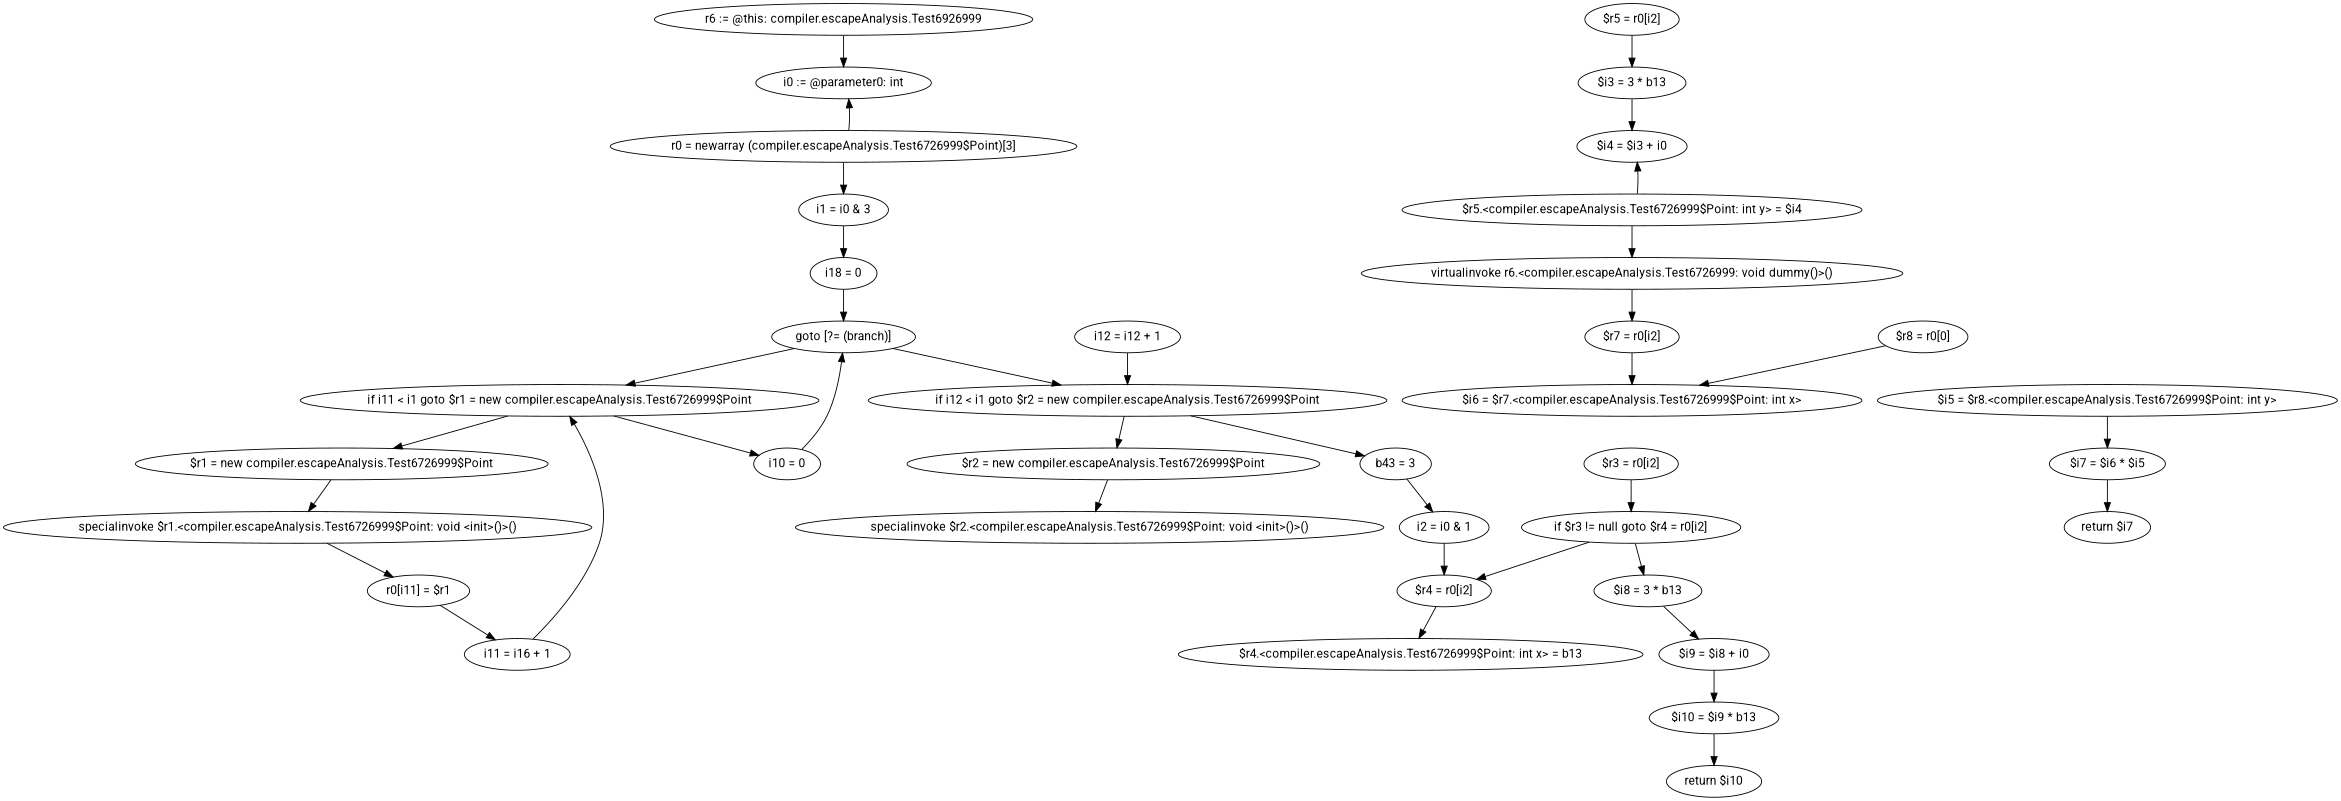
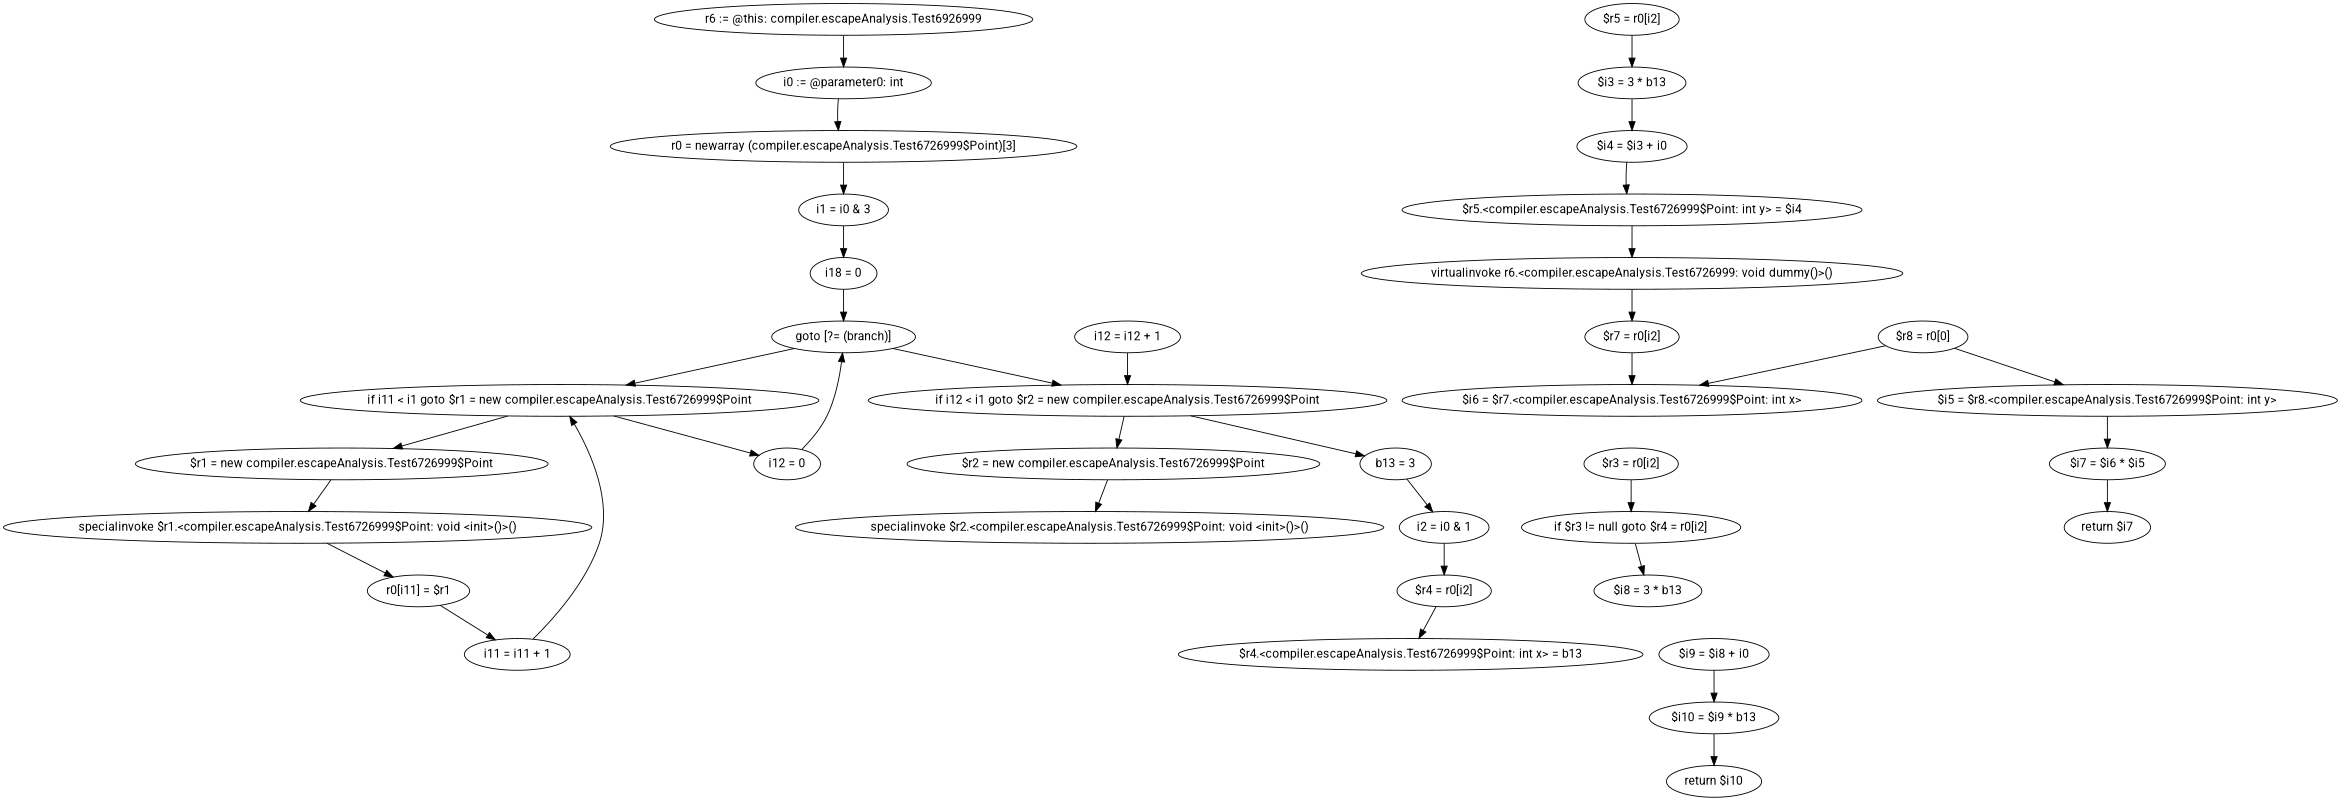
edge "r0 = newarray (compiler.escapeAnalysis.Test6726999$Point)[3]" -> "i0 := @parameter0: int": reversed
edge "$r5.<compiler.escapeAnalysis.Test6726999$Point: int y> = $i4" -> "$i4 = $i3 + i0": reversed
edge "$r8 = r0[0]" -> "$i5 = $r8.<compiler.escapeAnalysis.Test6726999$Point: int y>": added
node "i10 = 0": label "i10 = 0" -> "i12 = 0"
node "b43 = 3": label "b43 = 3" -> "b13 = 3"
edge "if $r3 != null goto $r4 = r0[i2]" -> "$r4 = r0[i2]": removed
edge "$i8 = 3 * b13" -> "$i9 = $i8 + i0": removed
node "i11 = i16 + 1": label "i11 = i16 + 1" -> "i11 = i11 + 1"
